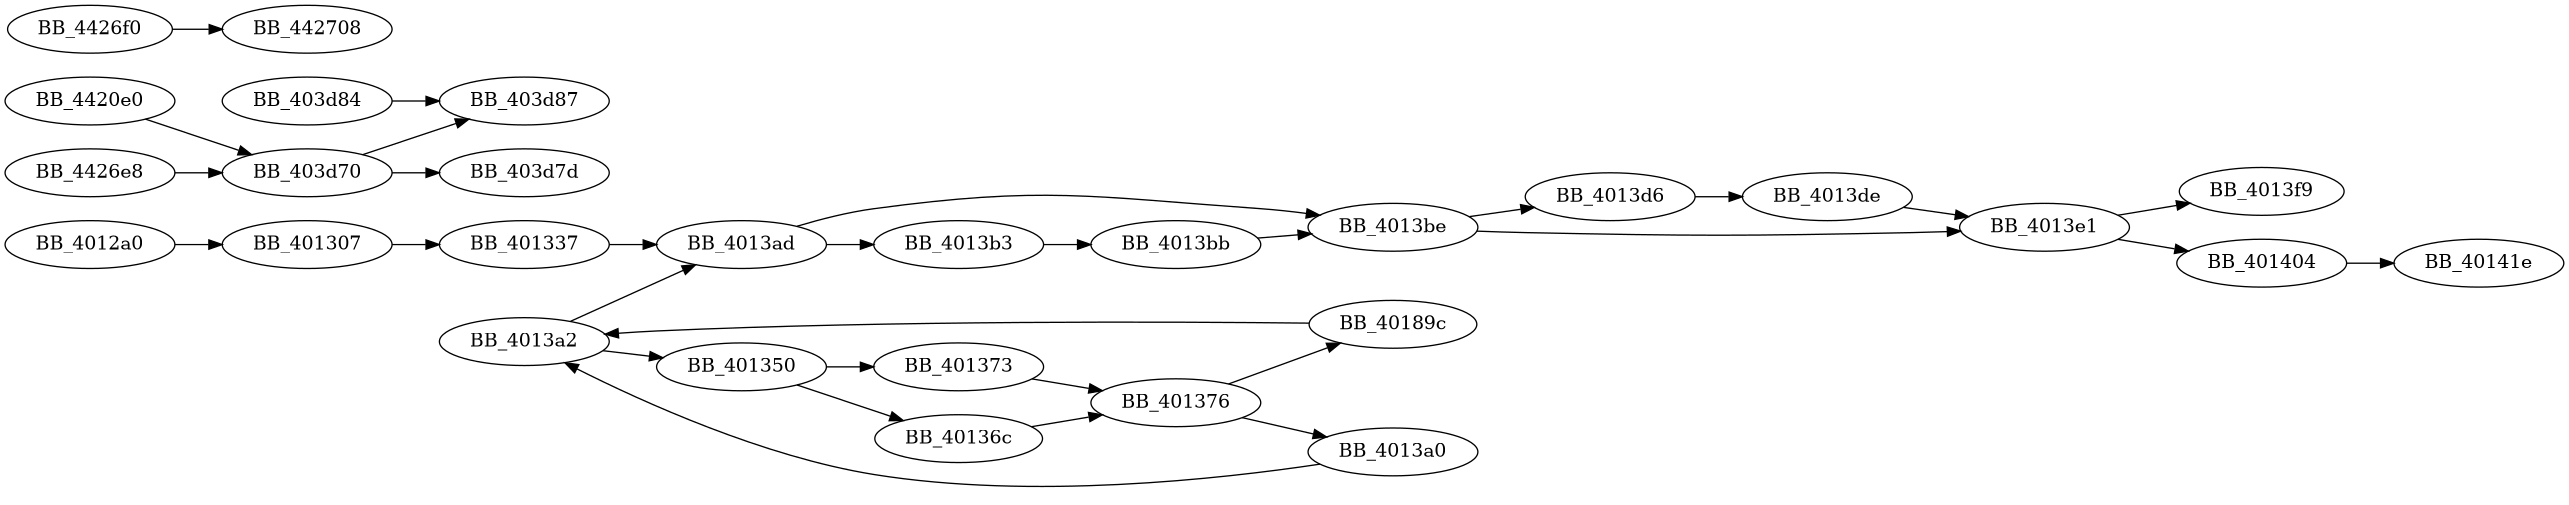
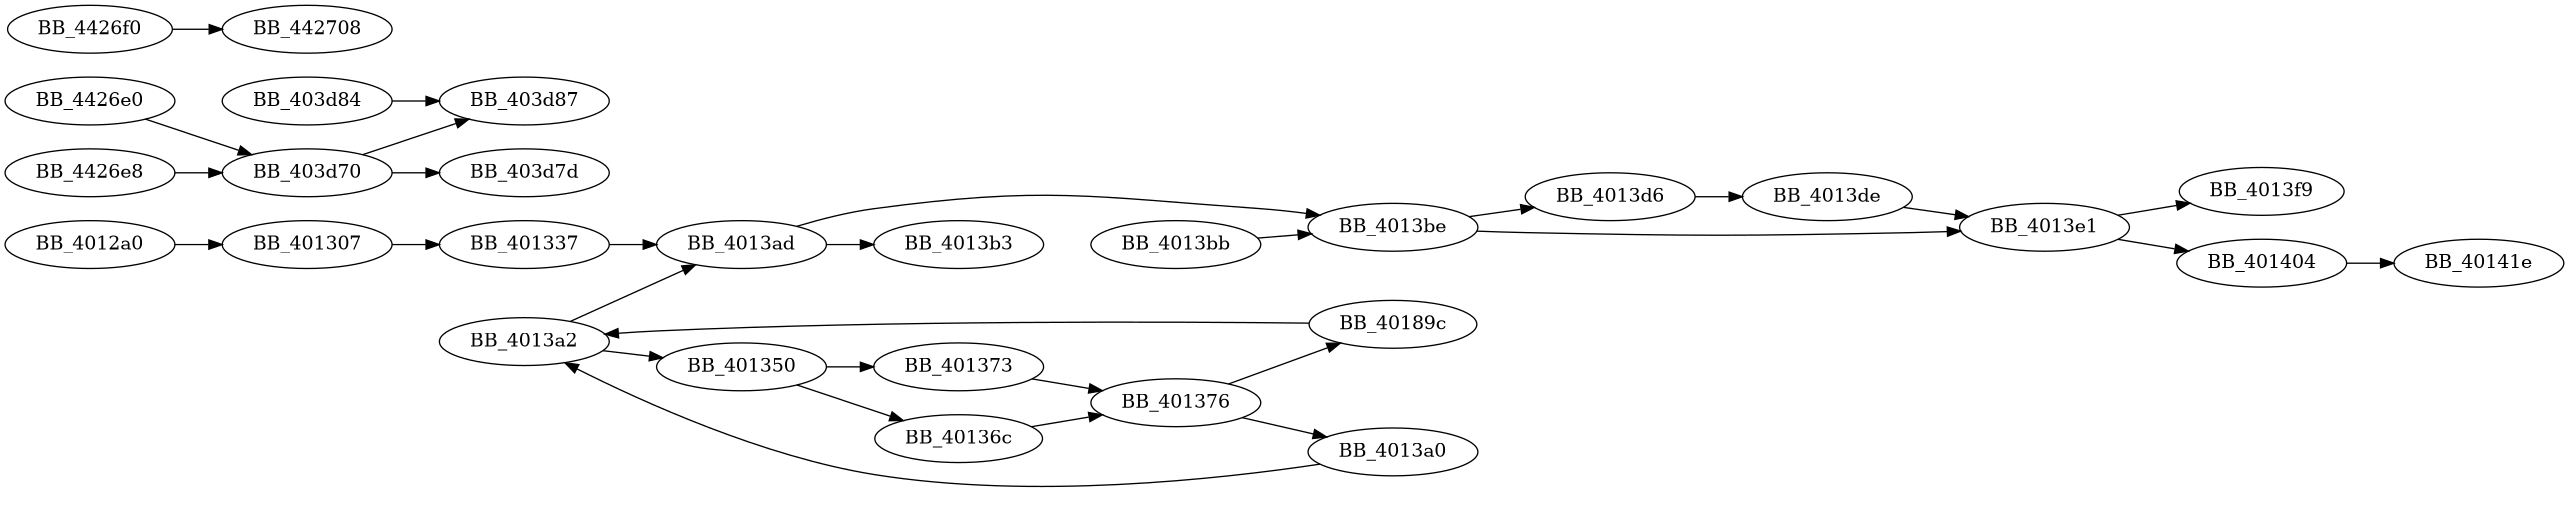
node "BB_4420e0": label "BB_4420e0" -> "BB_4426e0"
edge "BB_4013b3" -> "BB_4013bb": removed
